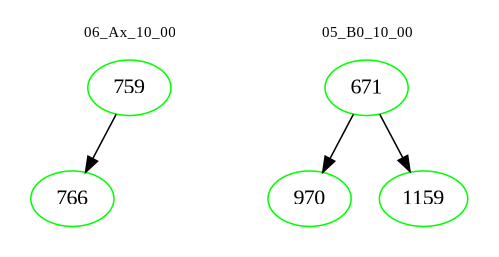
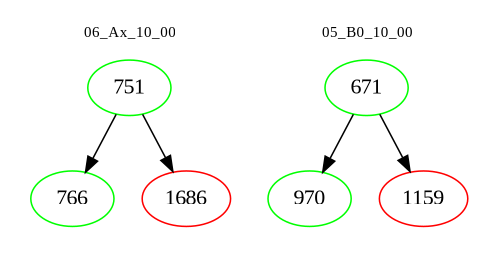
node "759": label "759" -> "751"
node "1686": added
node "1159": color green -> red
